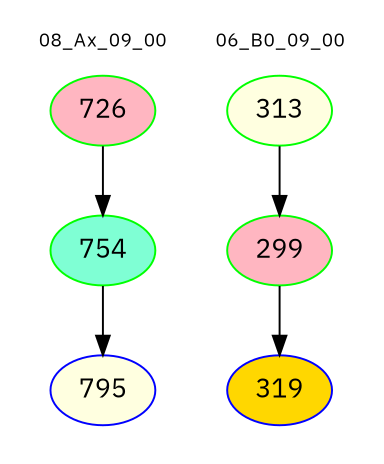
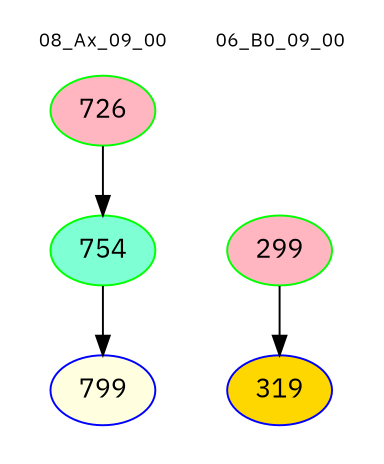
node "313": removed
node "795": label "795" -> "799"
